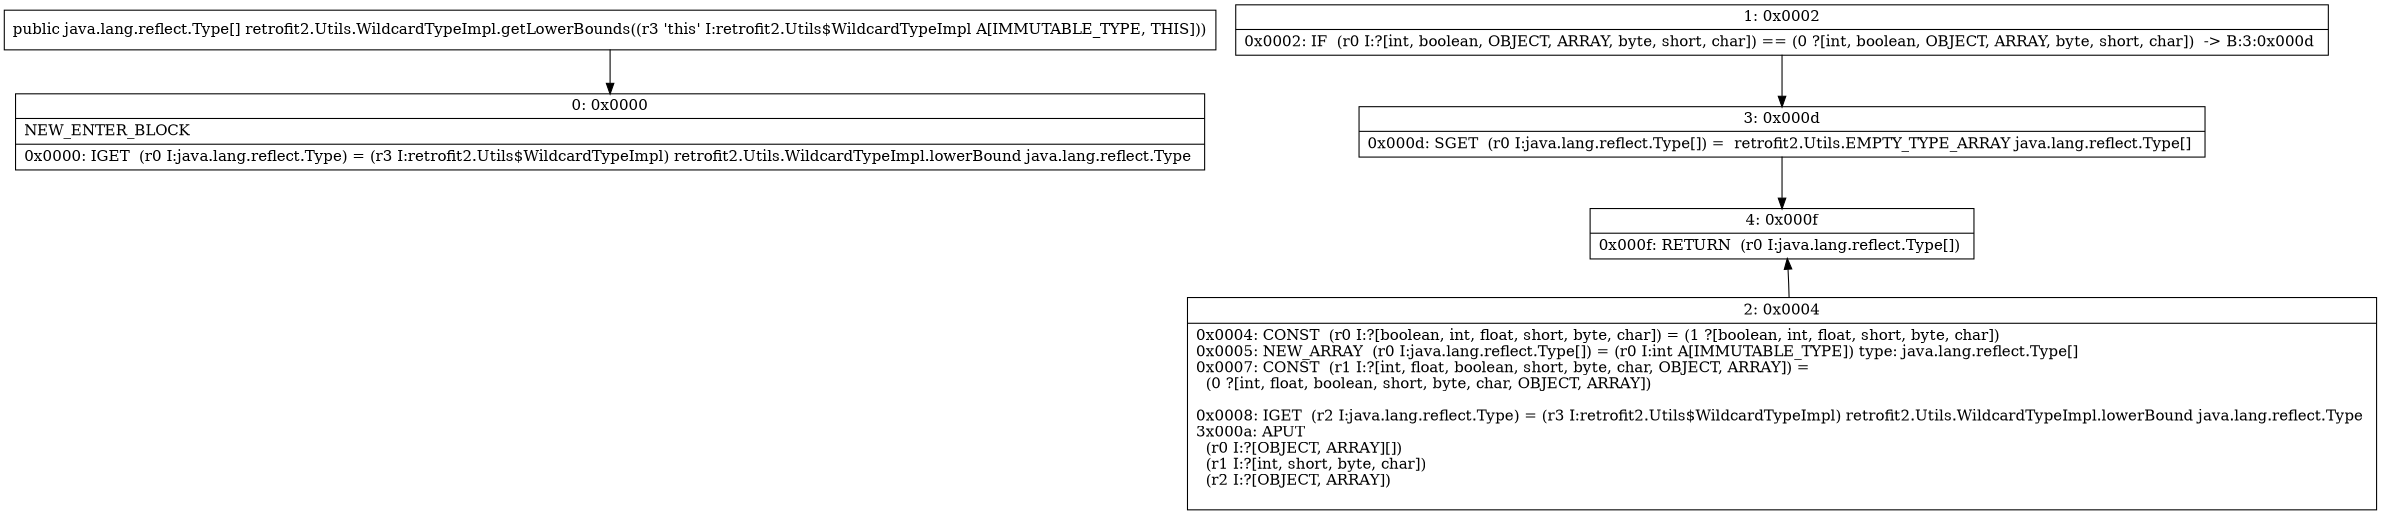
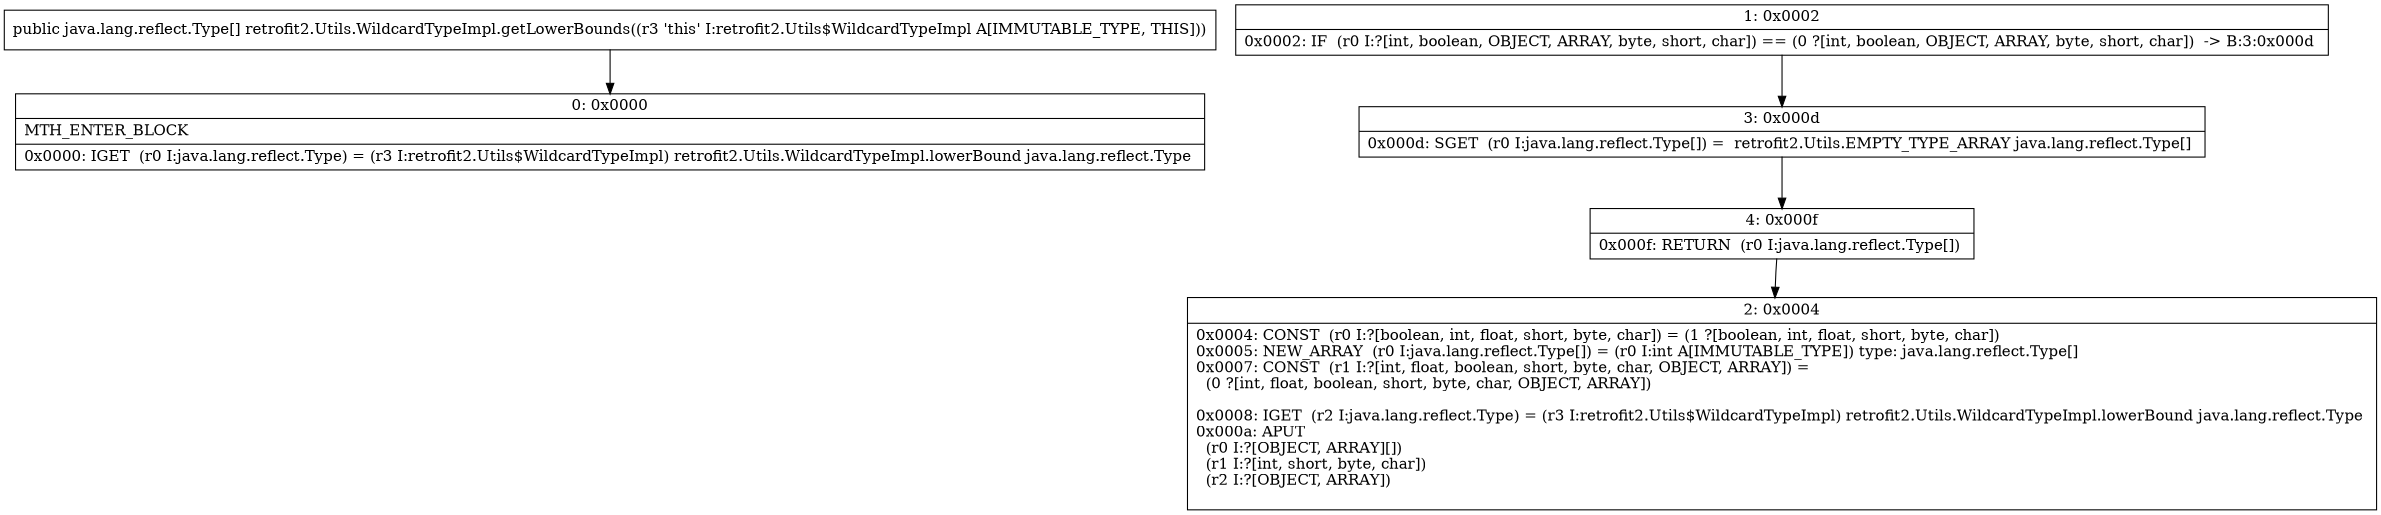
node "0: 0x0000": text "NEW_ENTER_BLOCK" -> "MTH_ENTER_BLOCK"
edge "2: 0x0004" -> "4: 0x000f": reversed
node "2: 0x0004": text "3x000a: APUT" -> "0x000a: APUT"
